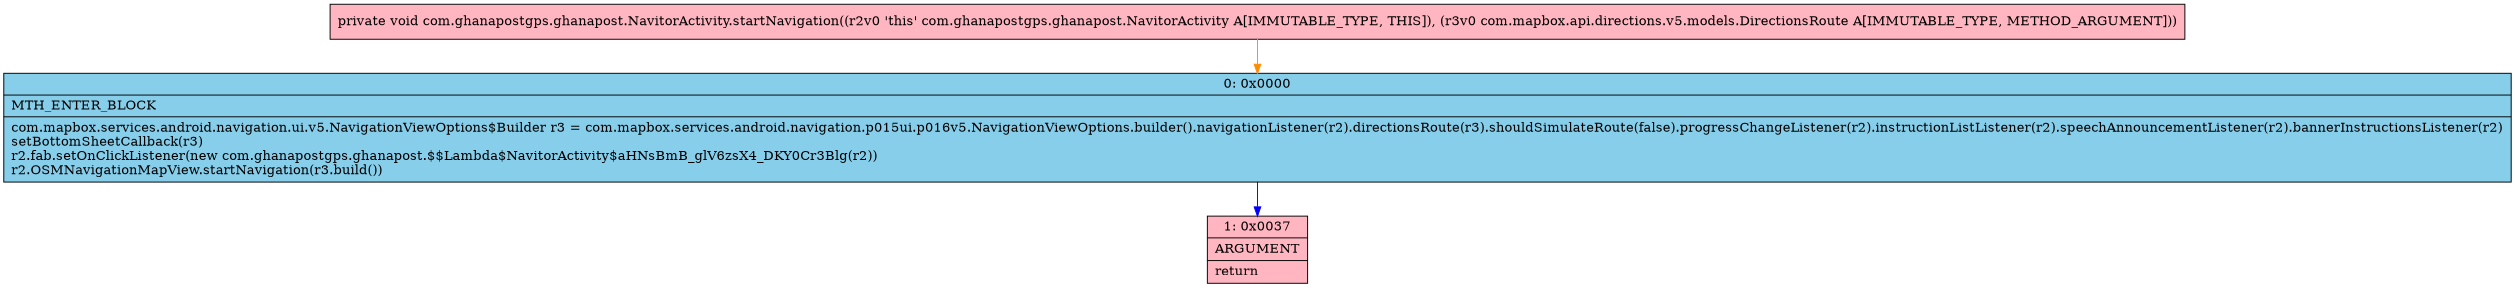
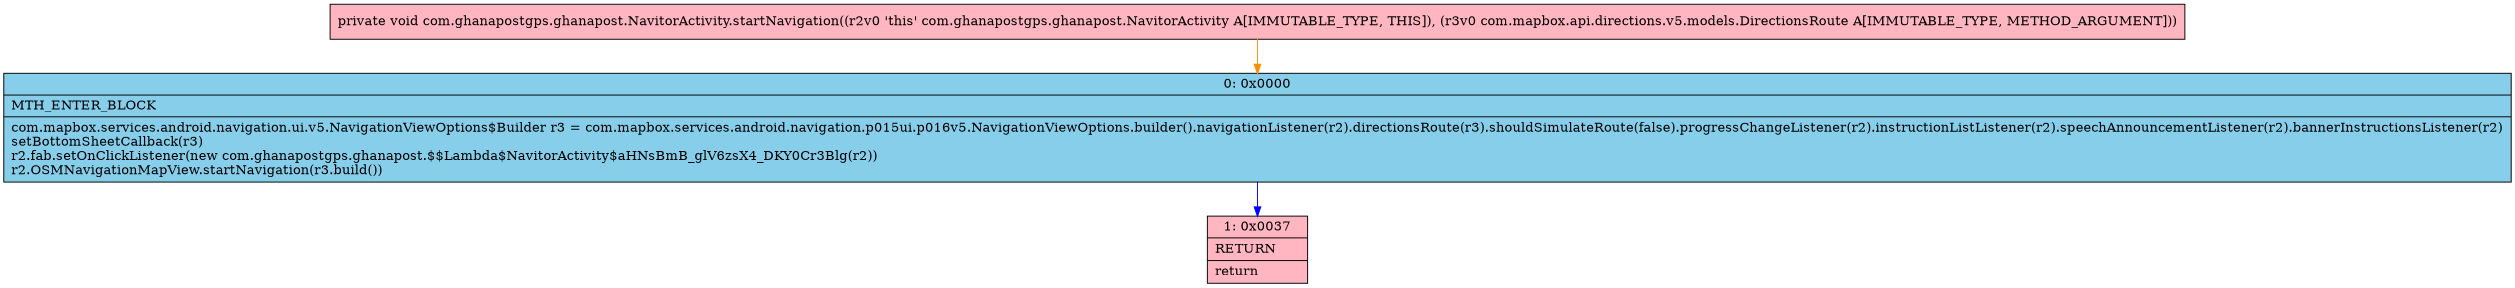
node "1: 0x0037": text "ARGUMENT" -> "RETURN"
